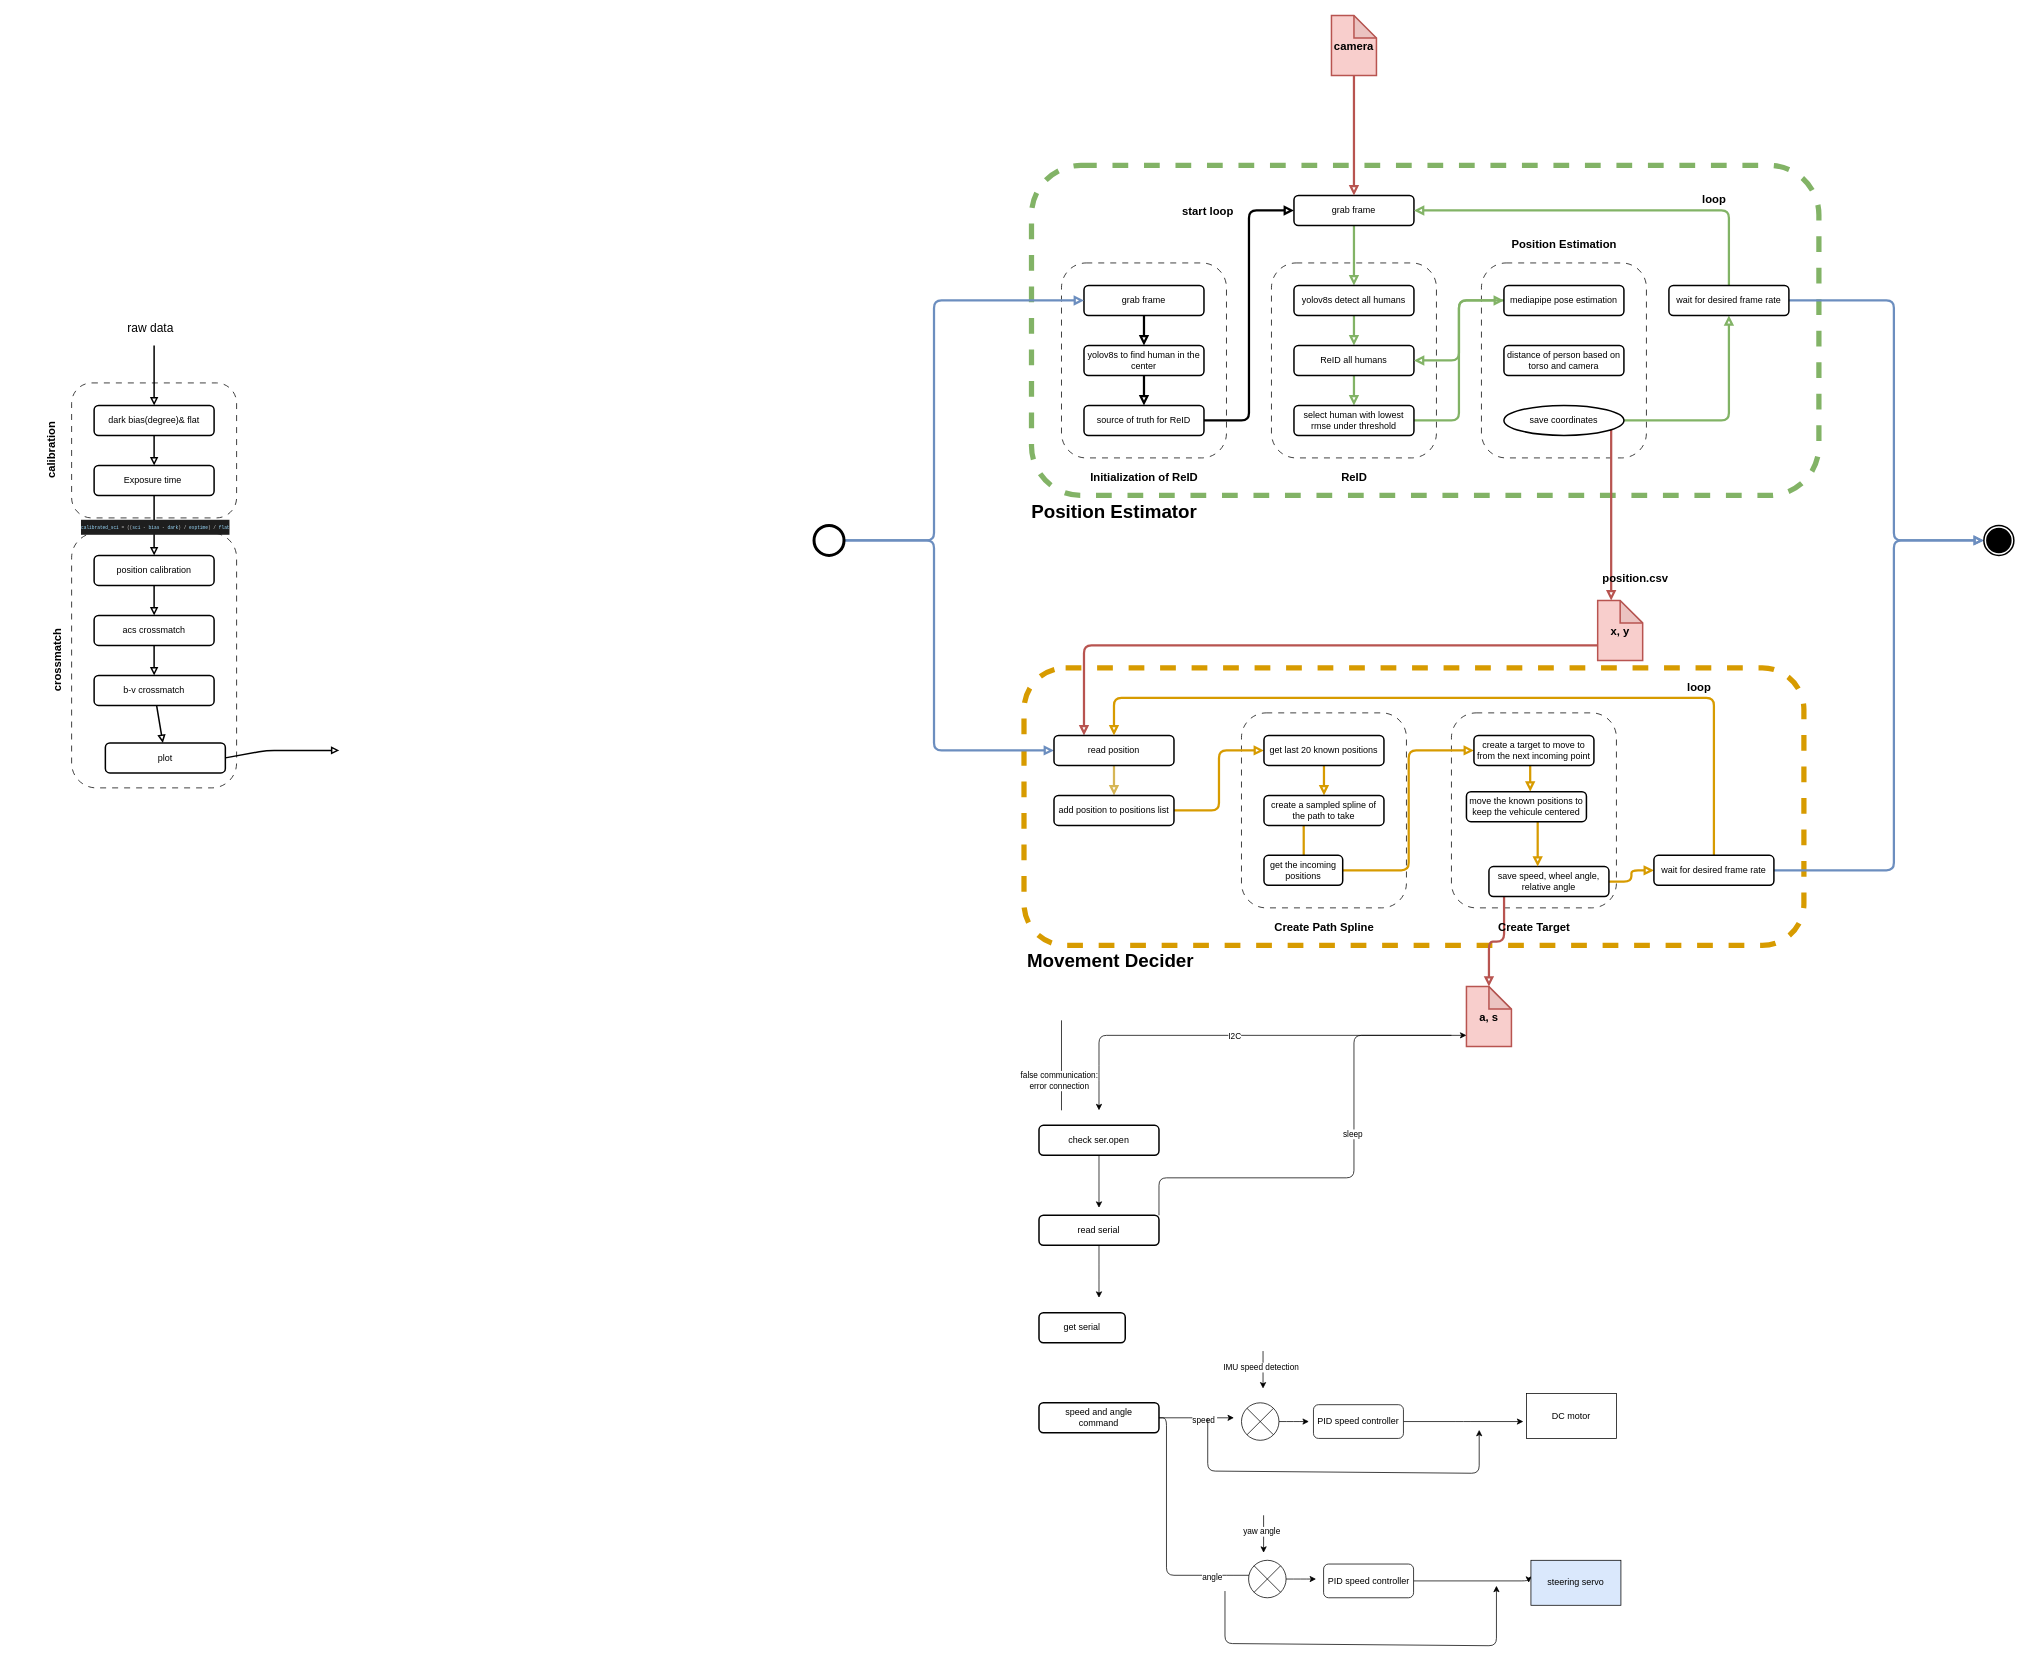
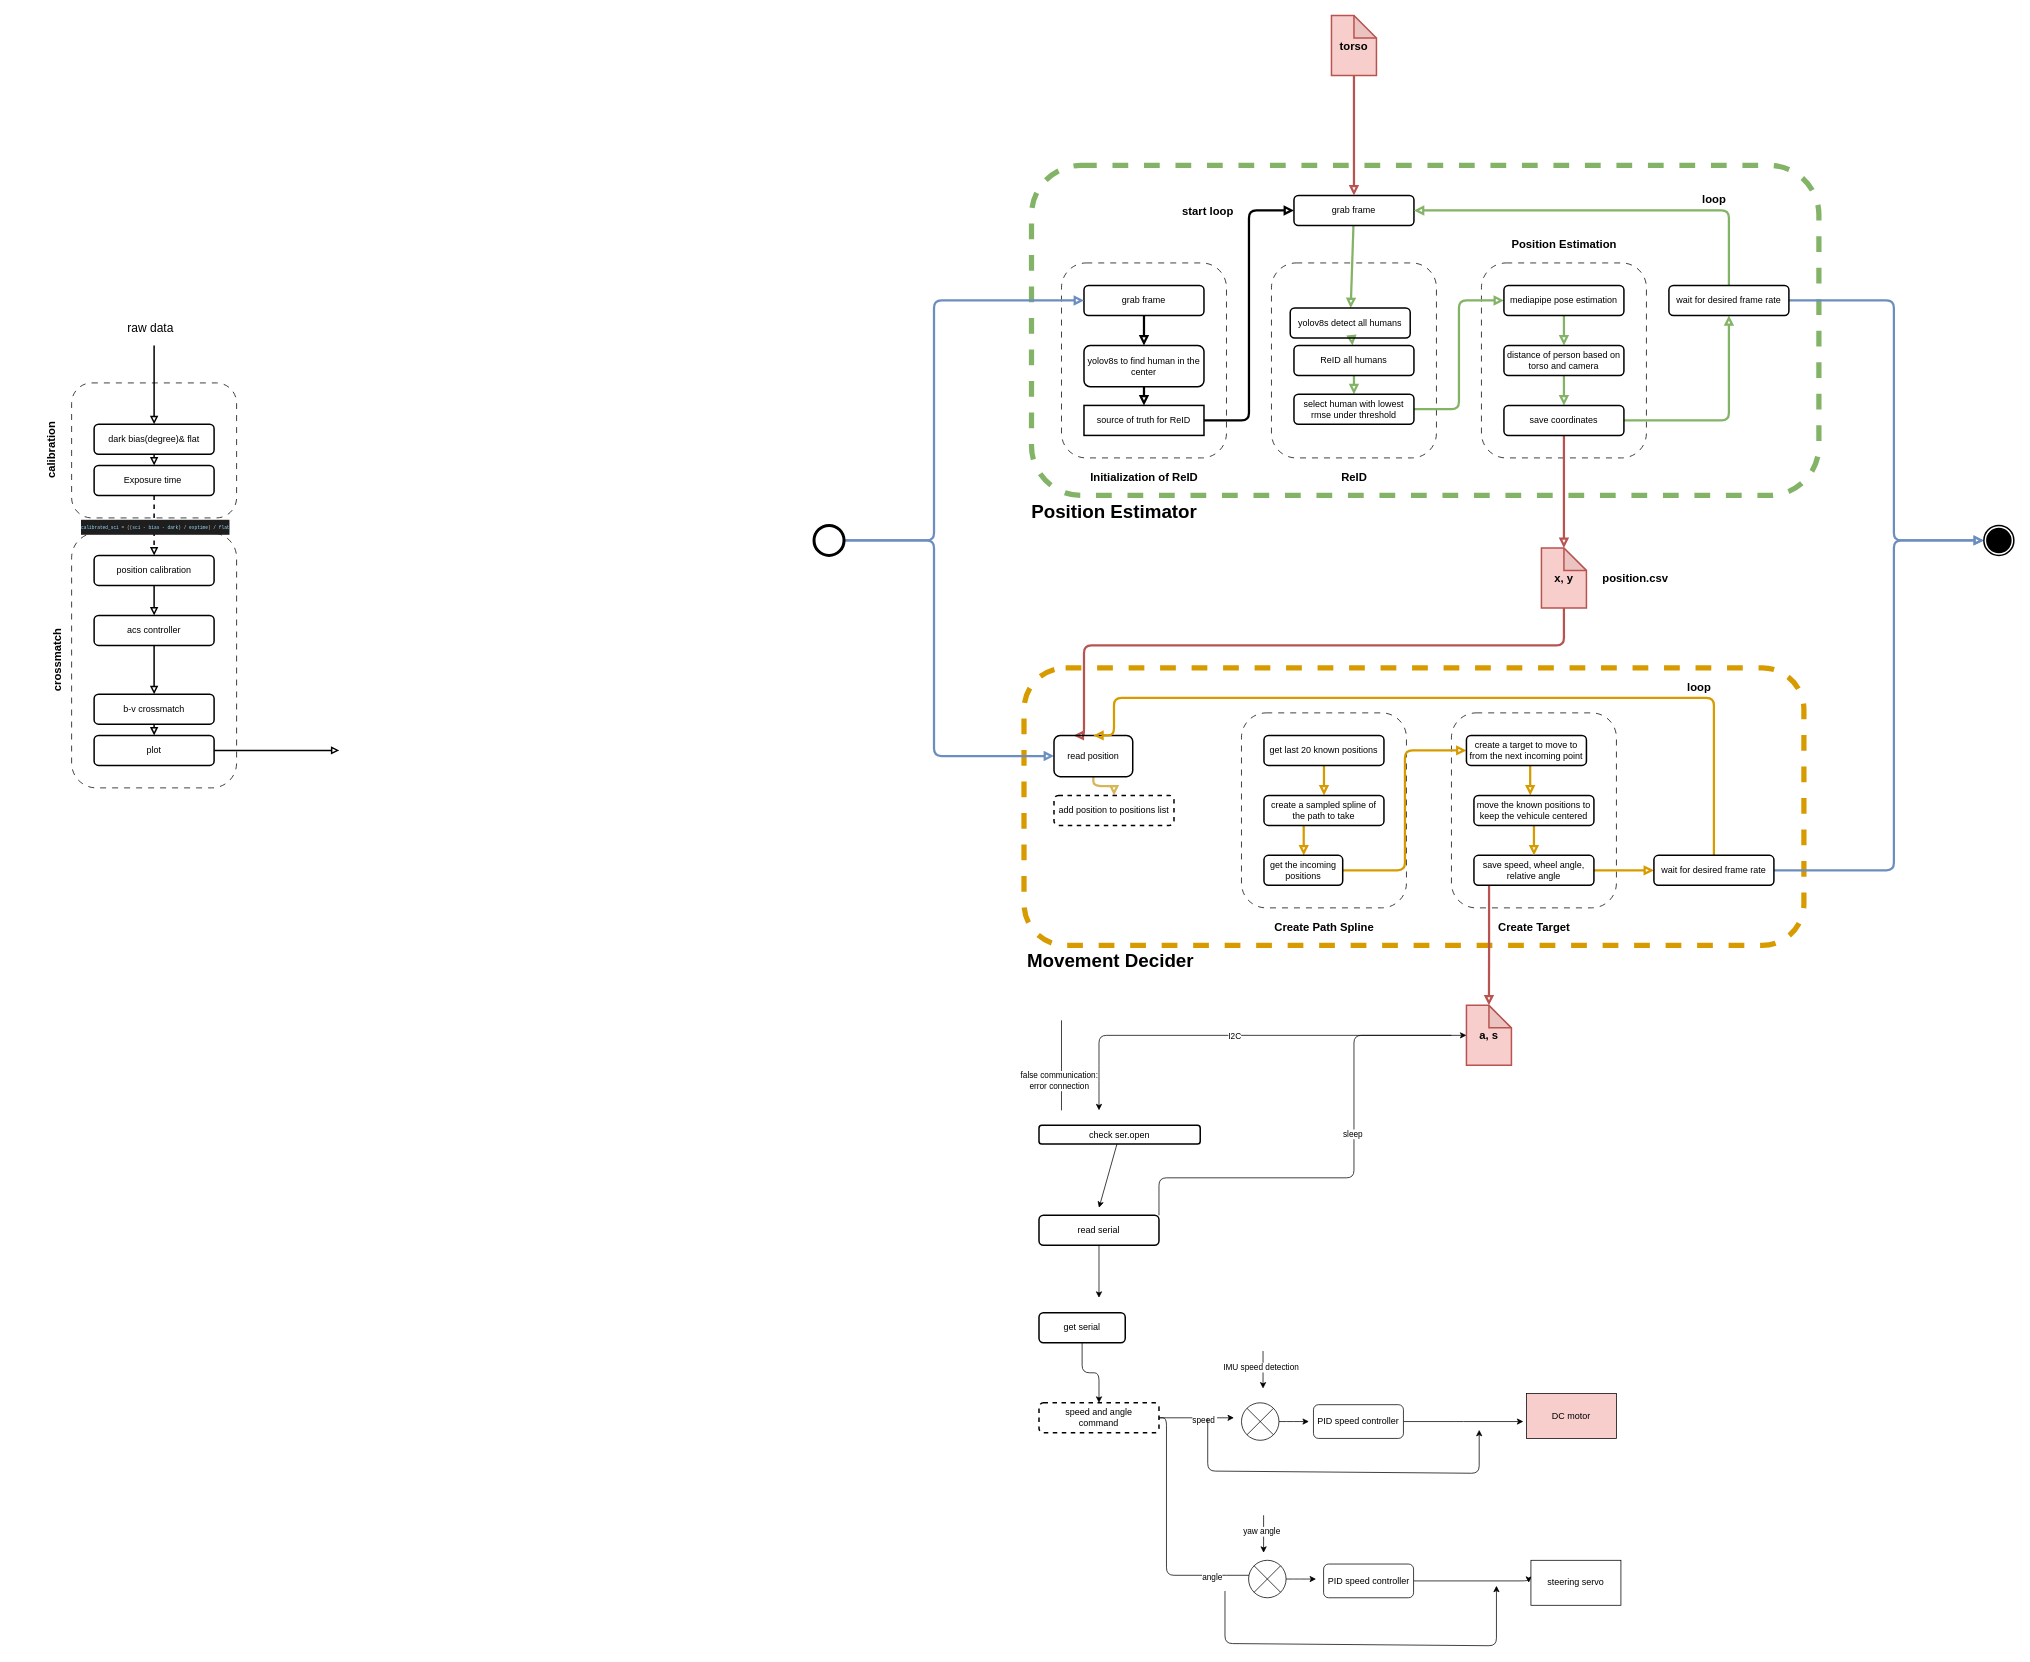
node "camera": label "camera" -> "torso"
node "yolov8s detect all humans": moved (1354, 300) -> (1350, 323)
node "yolov8s to find human in the center": size 120x30 -> 120x41
edge "mediapipe pose estimation" -> "ReID all humans": now "mediapipe pose estimation" -> "distance of person based on torso and camera"
edge "distance of person based on torso and camera" -> "save coordinates": added
node "dark bias(degree)& flat": moved (154, 420) -> (154, 439)
node "source of truth for ReID": shape rounded rectangle -> rectangle
node "select human with lowest rmse under threshold": moved (1354, 420) -> (1354, 409)
node "save coordinates": shape ellipse -> rounded rectangle
edge "Exposure time" -> "position calibration": style solid -> dashed
node "acs crossmatch": label "acs crossmatch" -> "acs controller"
node "x, y": moved (1620, 630) -> (1564, 578)
node "b-v crossmatch": moved (154, 690) -> (154, 709)
node "read position": size 120x30 -> 79x41
node "create a target to move to from the next incoming point": moved (1534, 750) -> (1527, 750)
node "plot": moved (165, 758) -> (154, 750)
edge "add position to positions list" -> "get last 20 known positions": removed
node "move the known positions to keep the vehicule centered": moved (1527, 807) -> (1534, 810)
node "add position to positions list": style solid -> dashed
edge "create a sampled spline of the path to take" -- "get the incoming positions": arrowhead none -> block
node "save speed, wheel angle, relative angle": moved (1549, 882) -> (1534, 870)
node "a, s": moved (1489, 1017) -> (1489, 1035)
node "check ser.open": size 120x30 -> 161x19
edge "get serial" -> "speed and angle command": added
node "DC motor": fillcolor #ffffff -> #f8cecc
node "speed and angle command": style solid -> dashed
node "steering servo": fillcolor #dae8fc -> #ffffff
